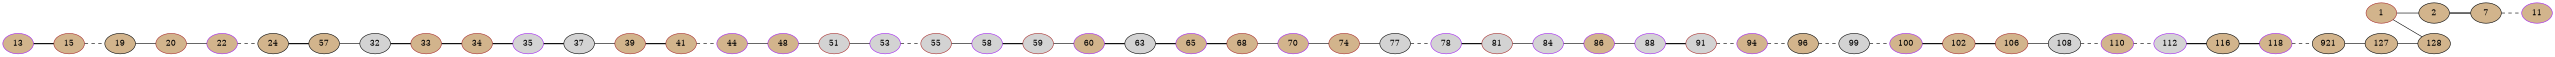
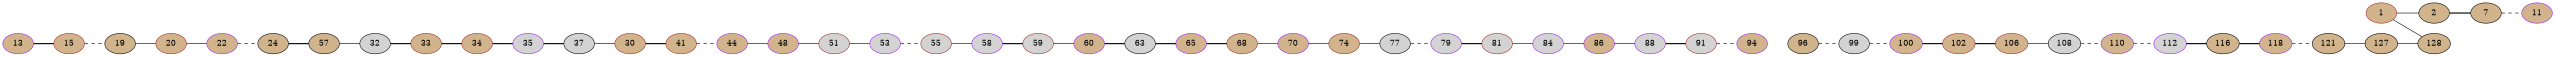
node "39": label "39" -> "30"
node "78": label "78" -> "79"
edge "94" -- "96": removed
node "921": label "921" -> "121"
